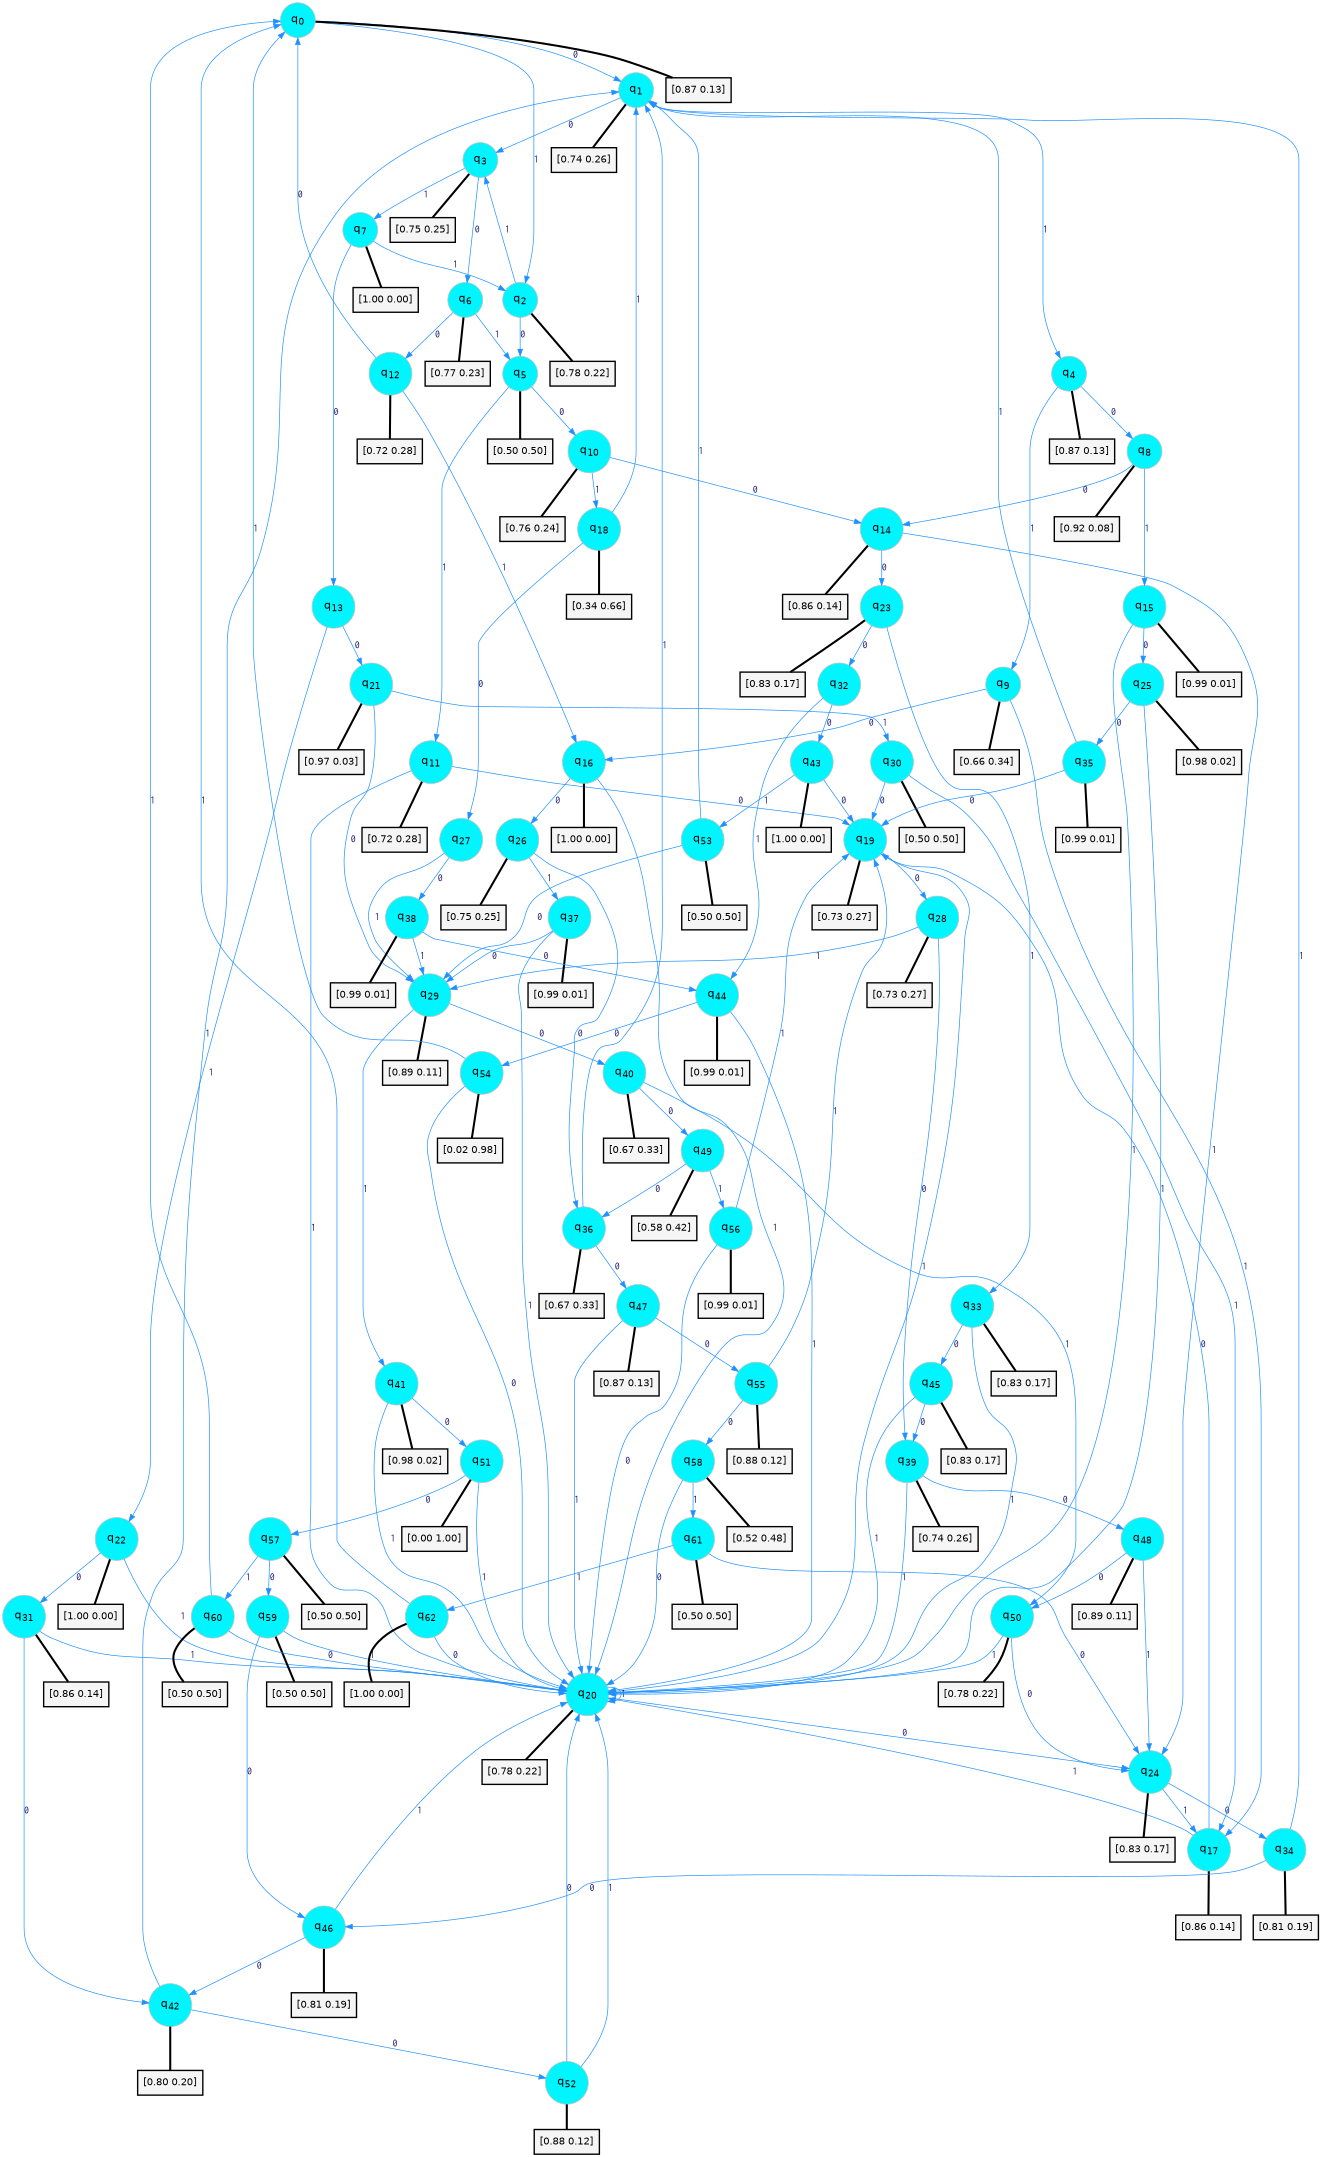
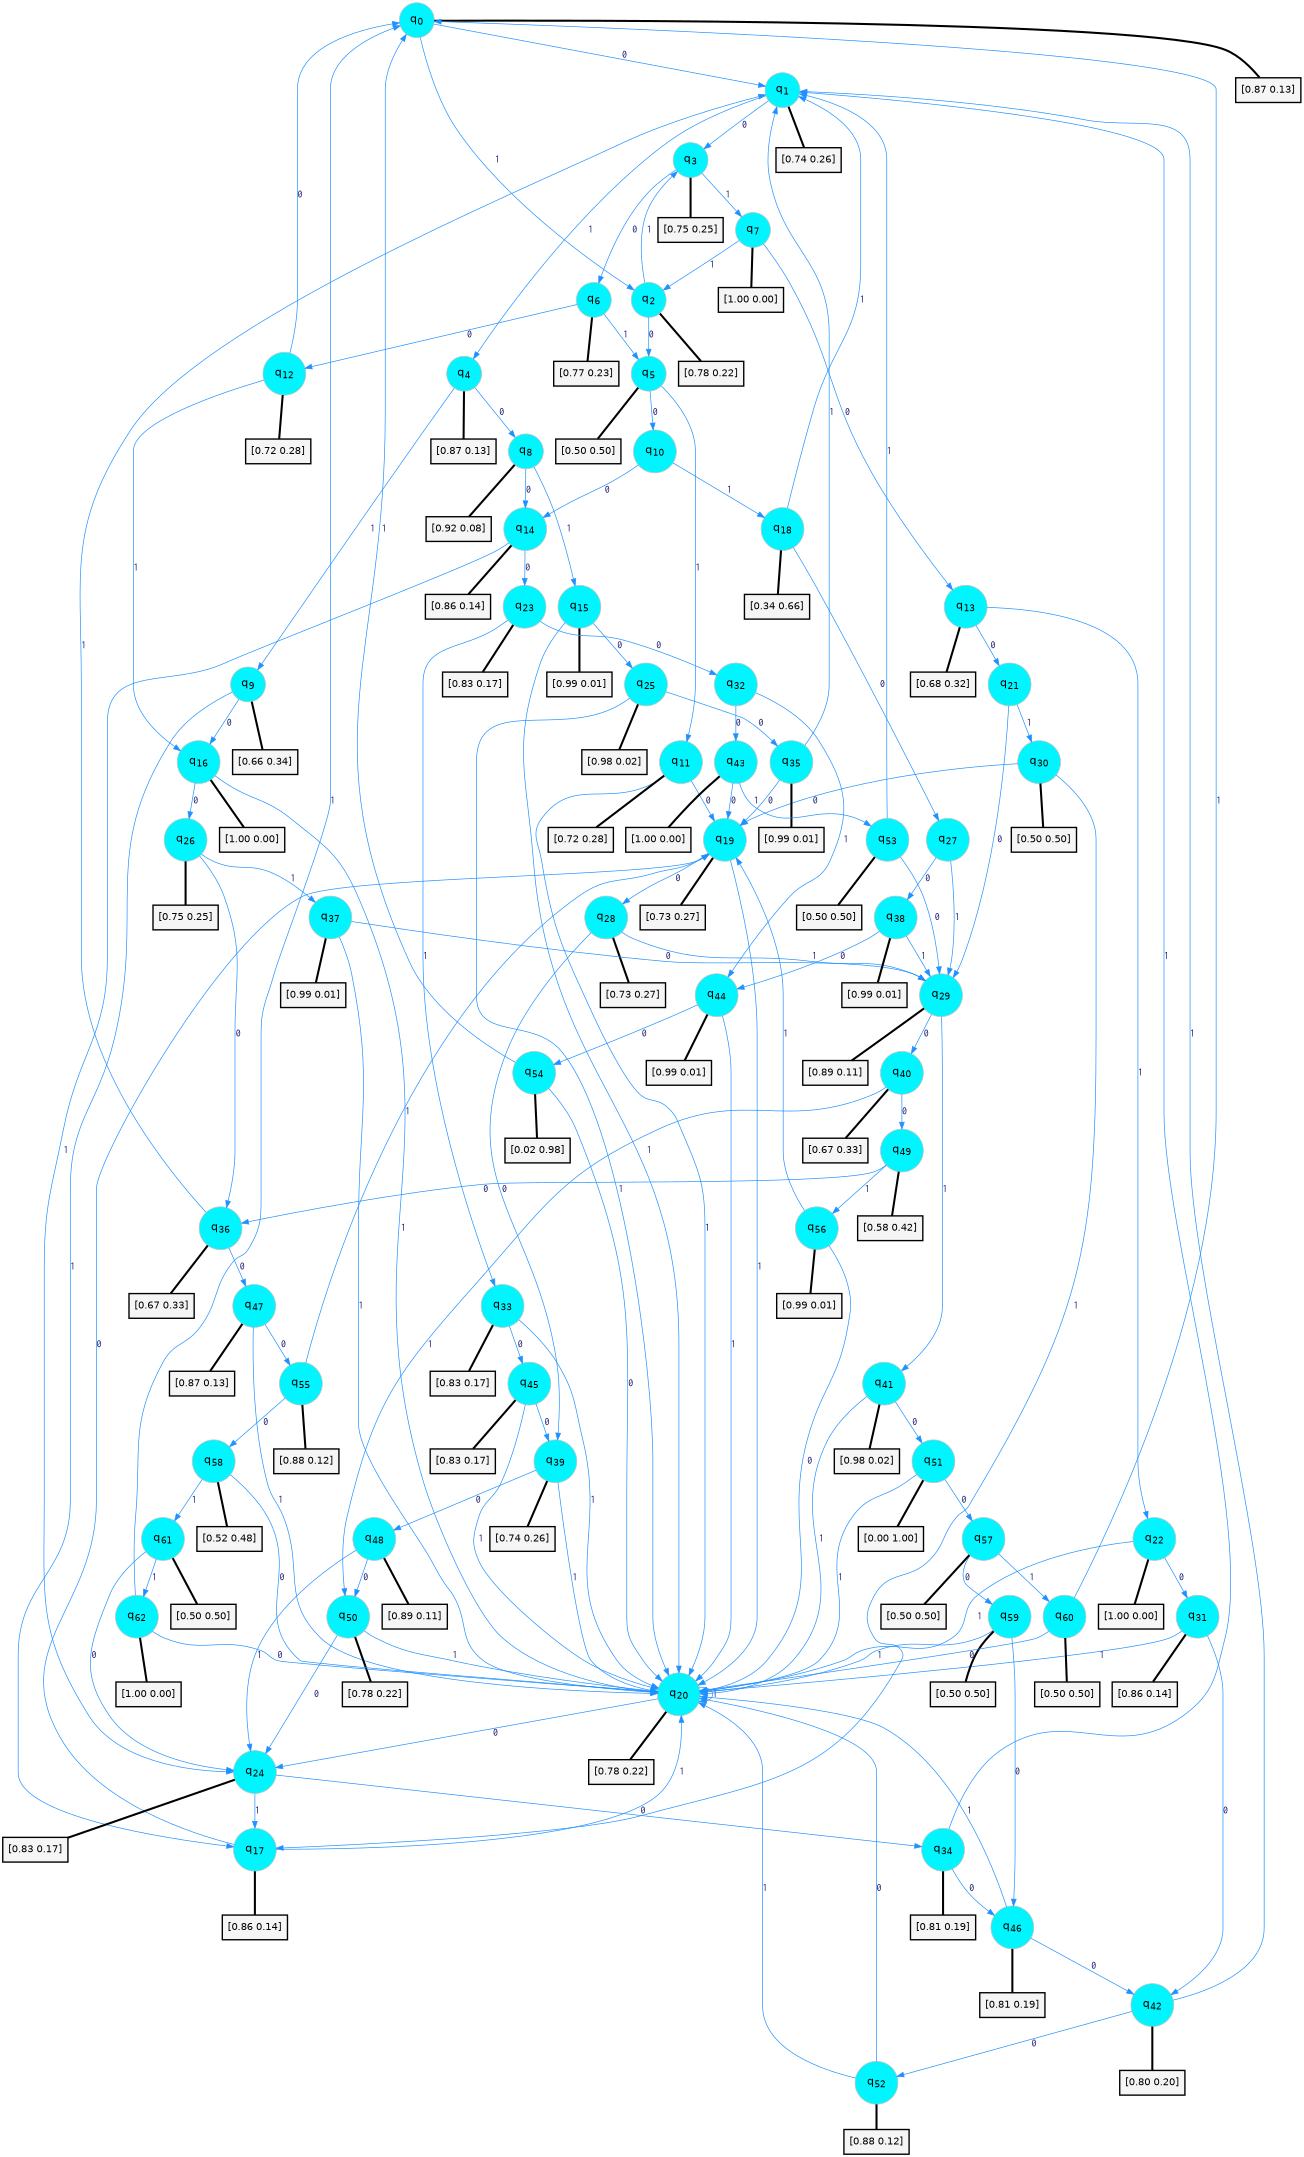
node "[0.76 0.24]": removed
node "[0.68 0.32]": added
node "[0.97 0.03]": removed
